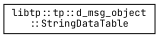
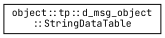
node "libtp::tp::d_msg_object ::StringDataTable": label "libtp::tp::d_msg_object ::StringDataTable" -> "object::tp::d_msg_object ::StringDataTable"
